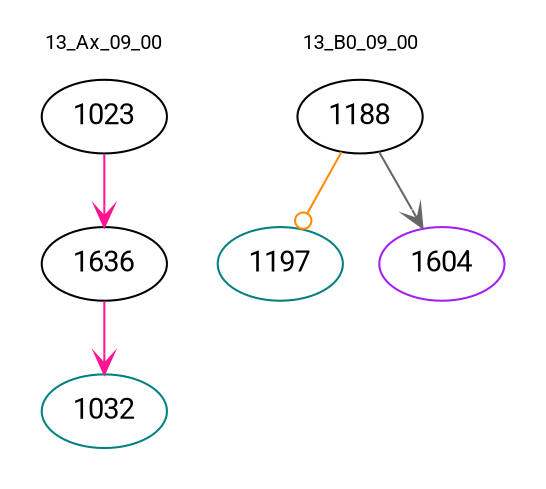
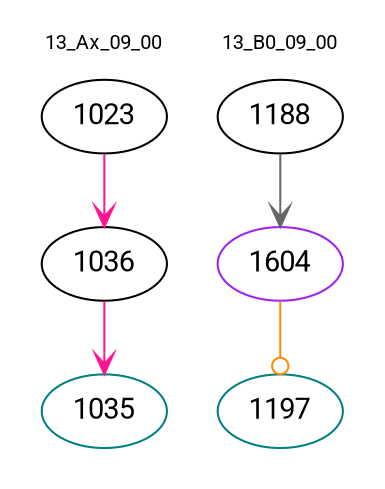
edge "1188" -> "1197": now "1604" -> "1197"
node "1636": label "1636" -> "1036"
node "1032": label "1032" -> "1035"
